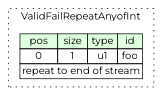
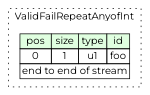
node "pos": text "repeat to end of stream" -> "end to end of stream"
